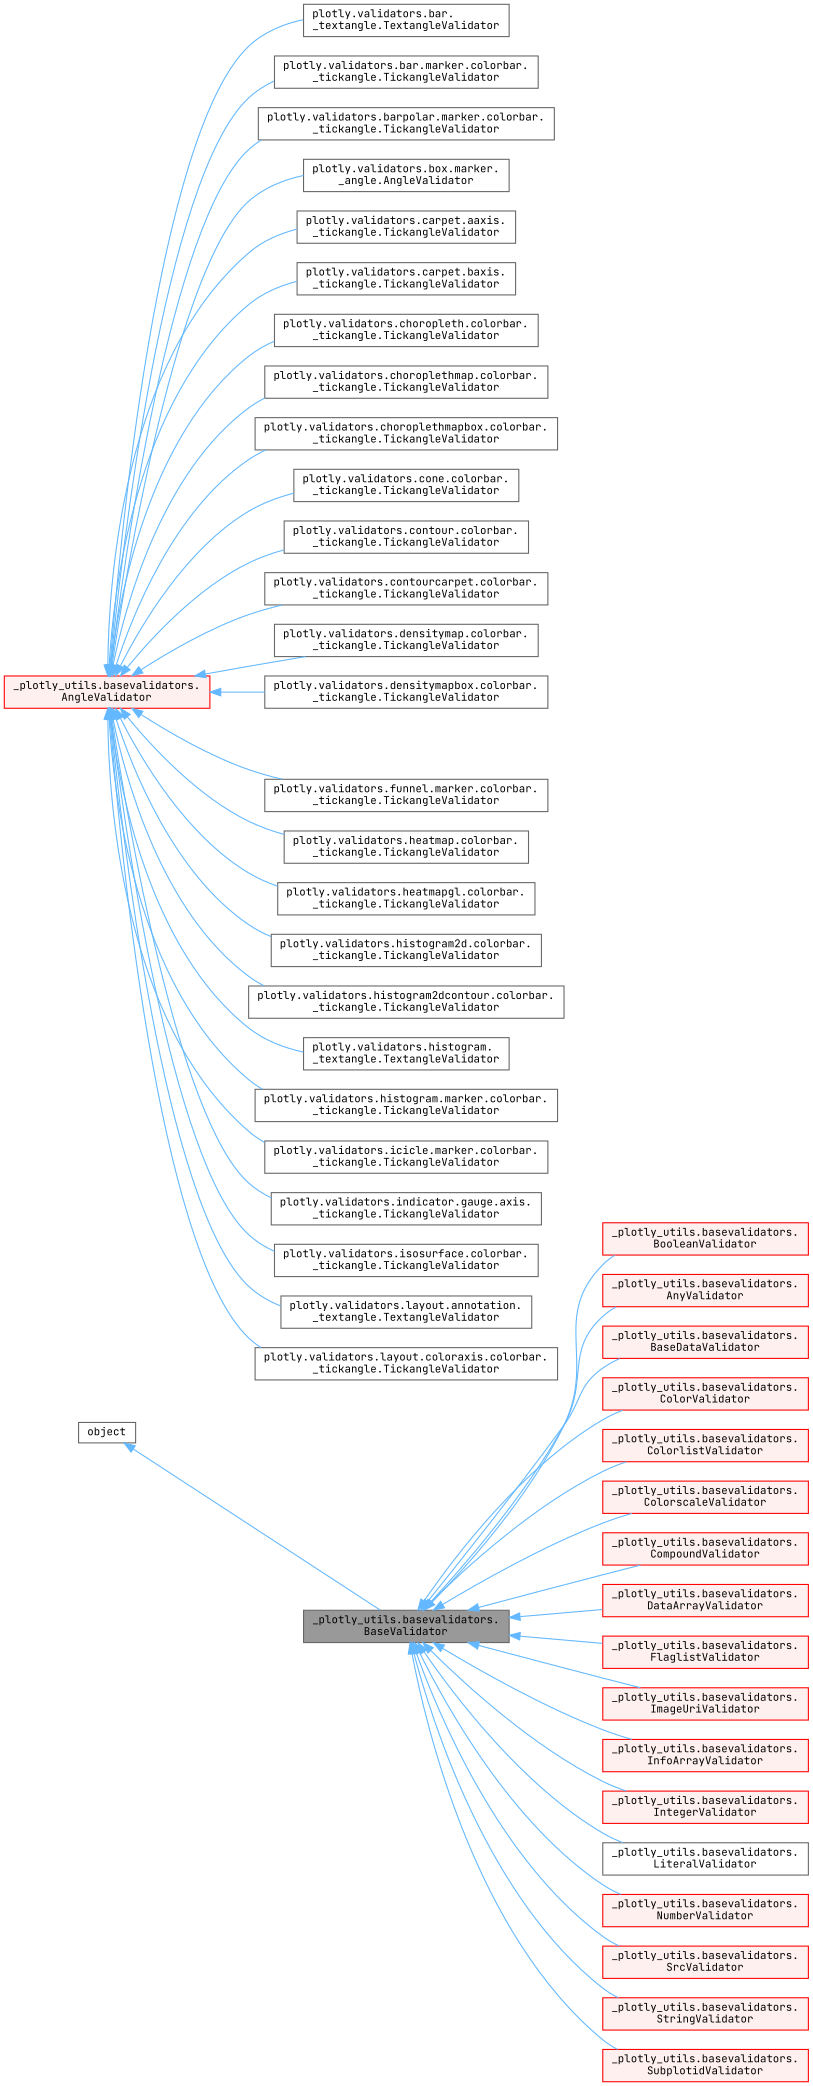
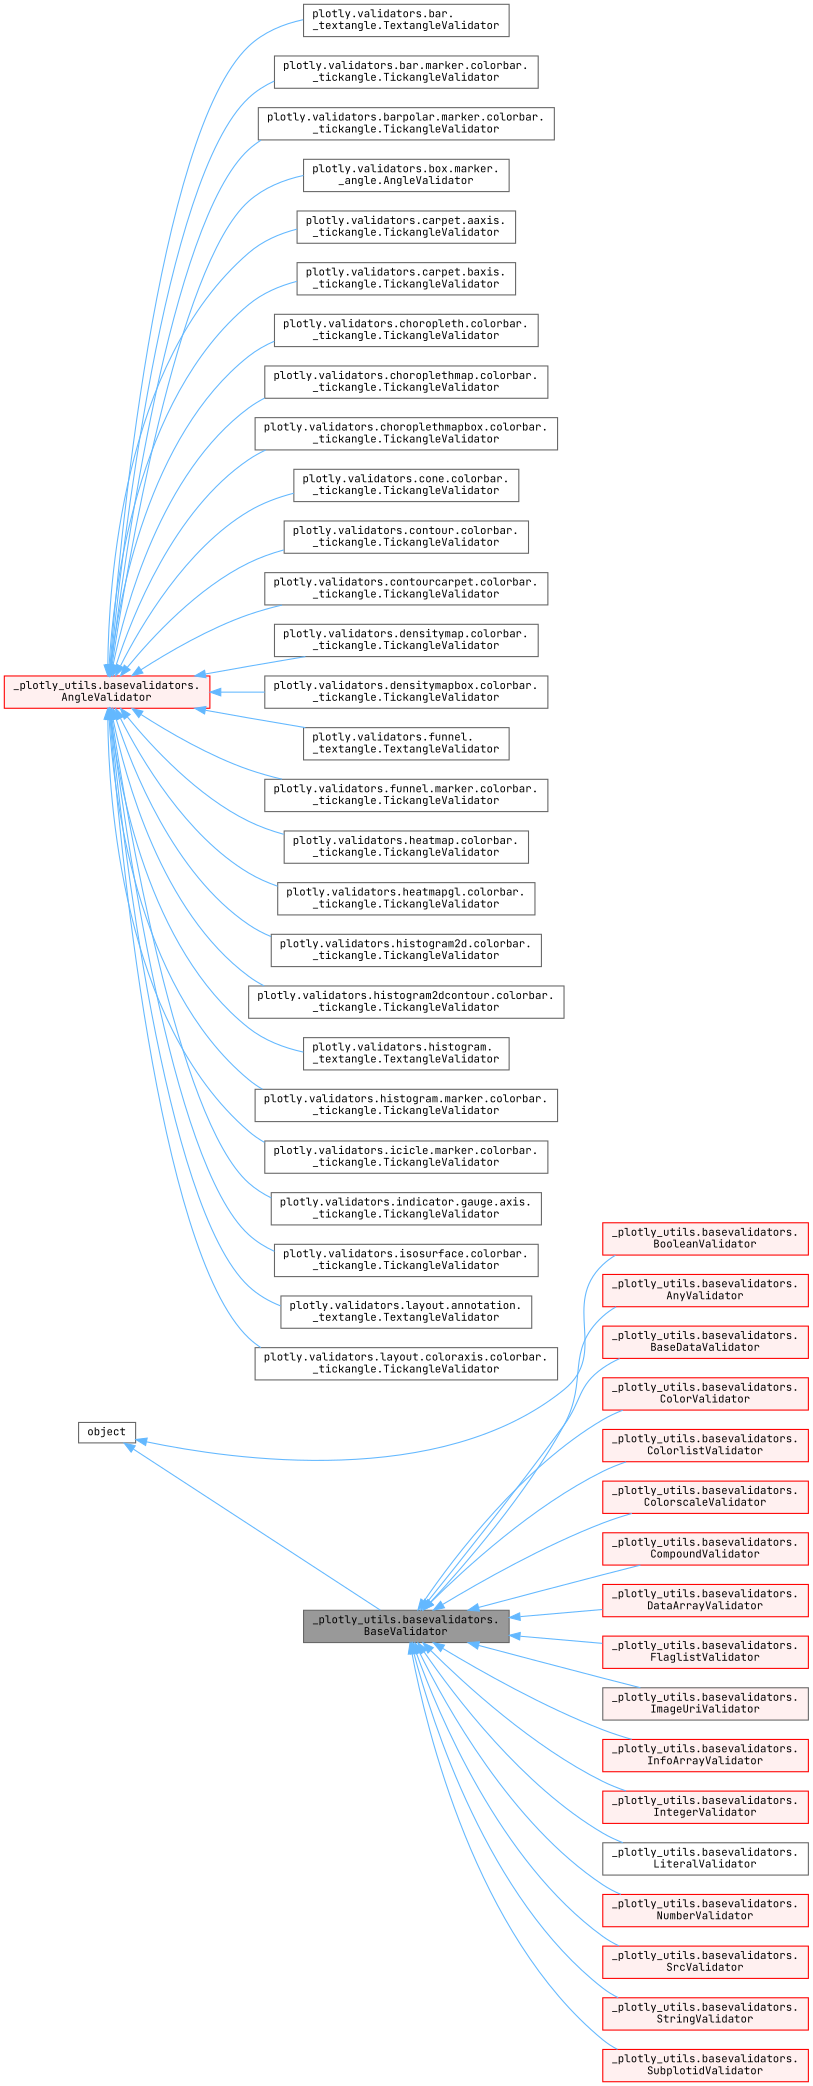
node "plotly.validators.funnel. _textangle.TextangleValidator": added
edge "_plotly_utils.basevalidators. BooleanValidator" -> "_plotly_utils.basevalidators. BaseValidator": now "_plotly_utils.basevalidators. BooleanValidator" -> "object"
node "_plotly_utils.basevalidators. ImageUriValidator": color red -> gray40
